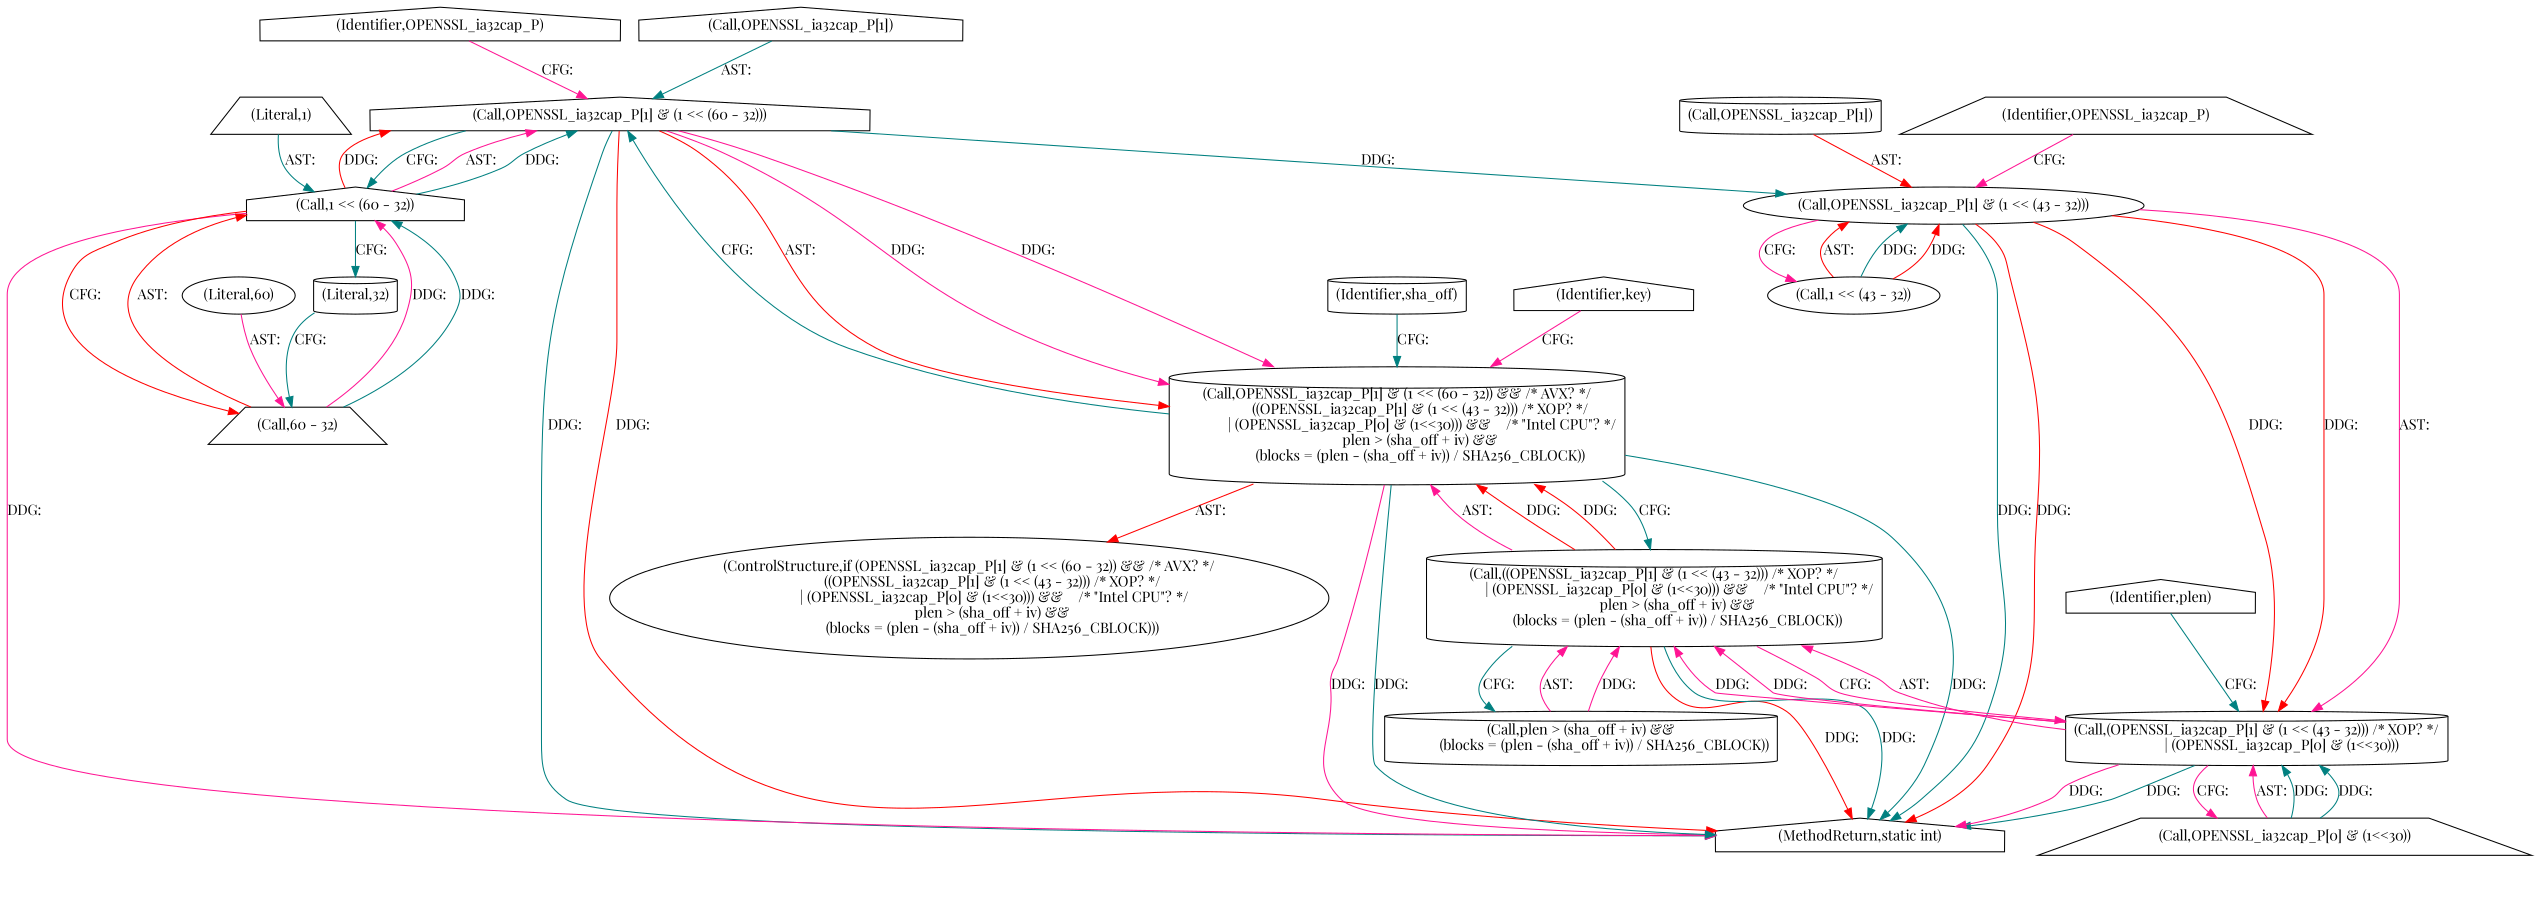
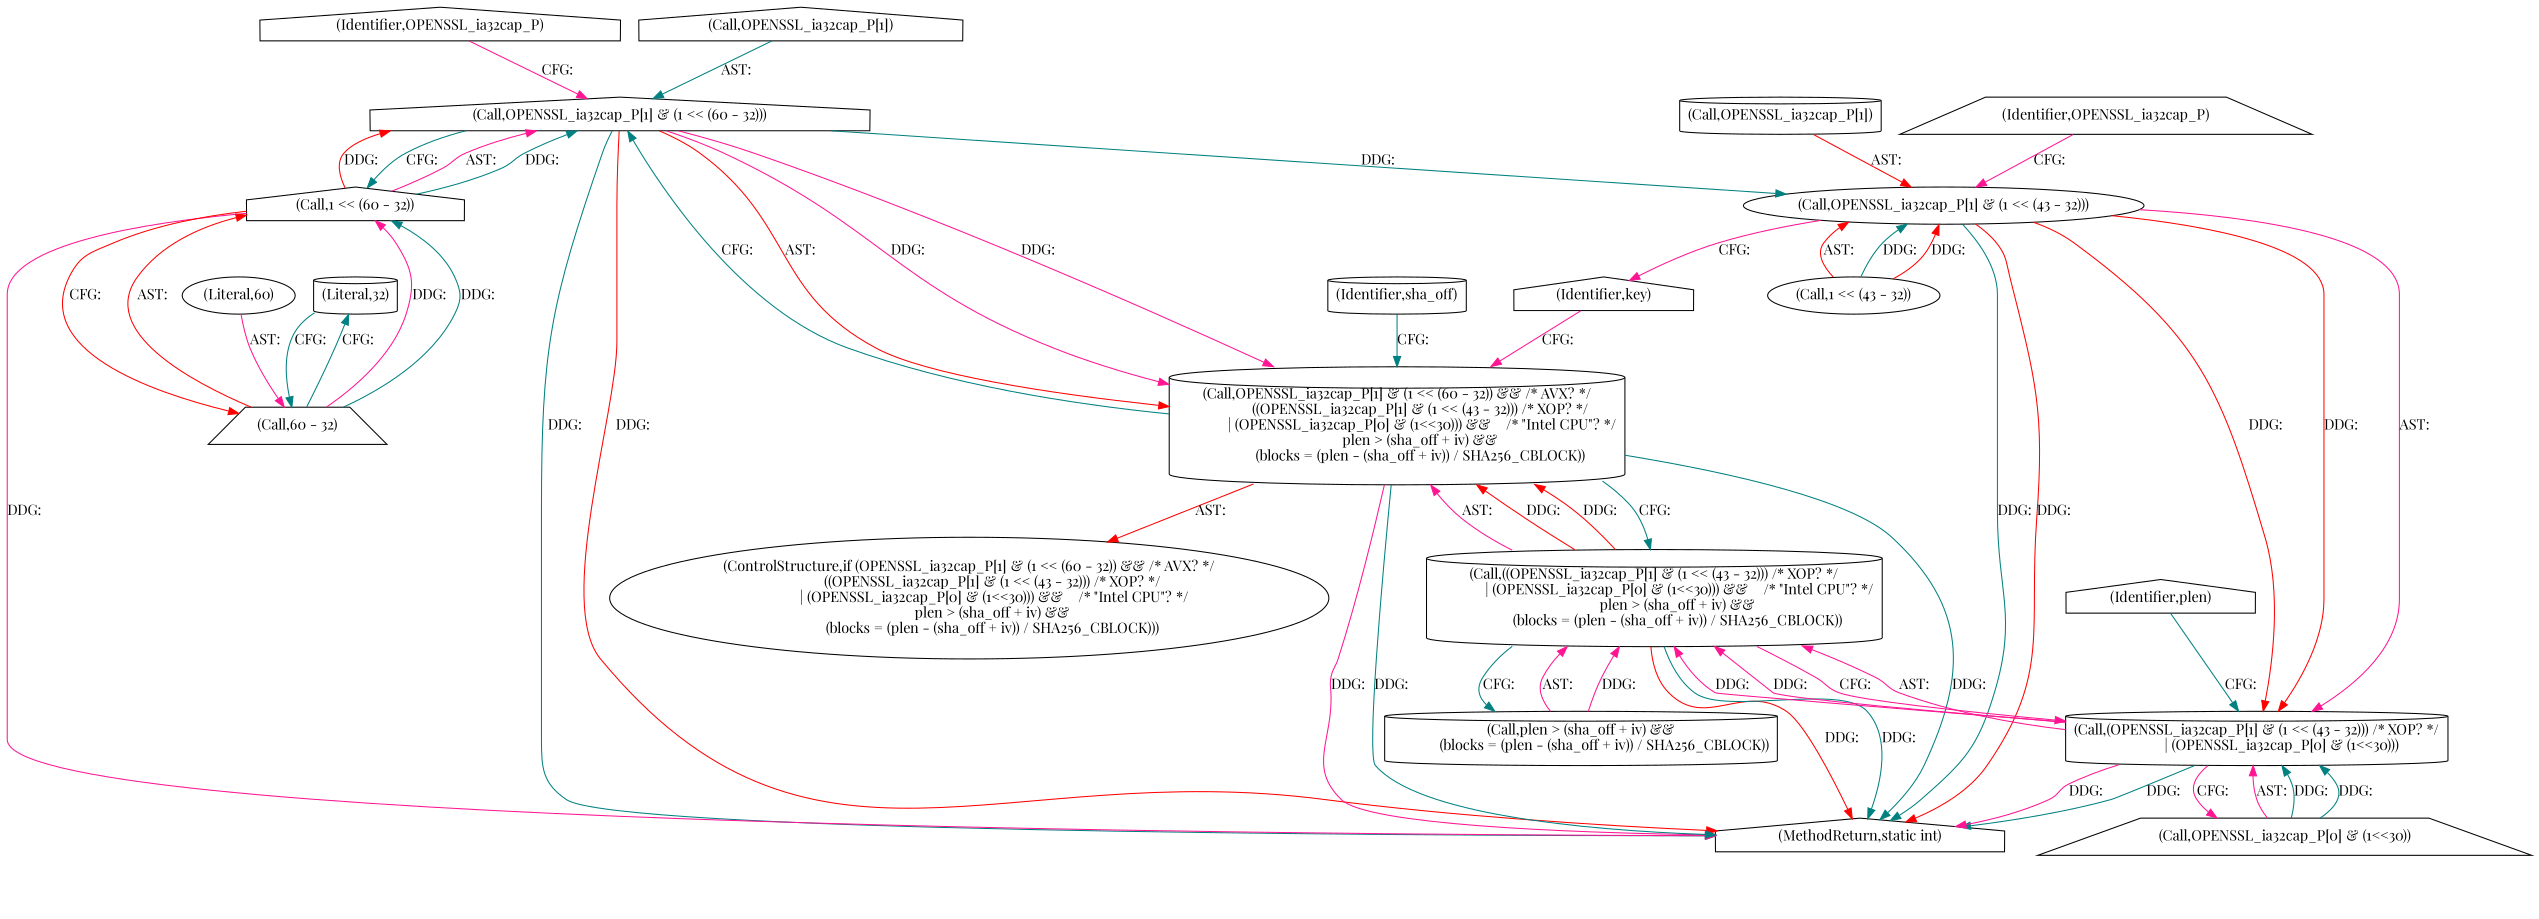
node "(Literal,1)": removed
edge "(Call,OPENSSL_ia32cap_P[1] & (1 << (43 - 32)))" -> "(Call,1 << (43 - 32))": now "(Call,OPENSSL_ia32cap_P[1] & (1 << (43 - 32)))" -> "(Identifier,key)"
edge "(Call,1 << (60 - 32))" -> "(Literal,32)": now "(Call,60 - 32)" -> "(Literal,32)"
